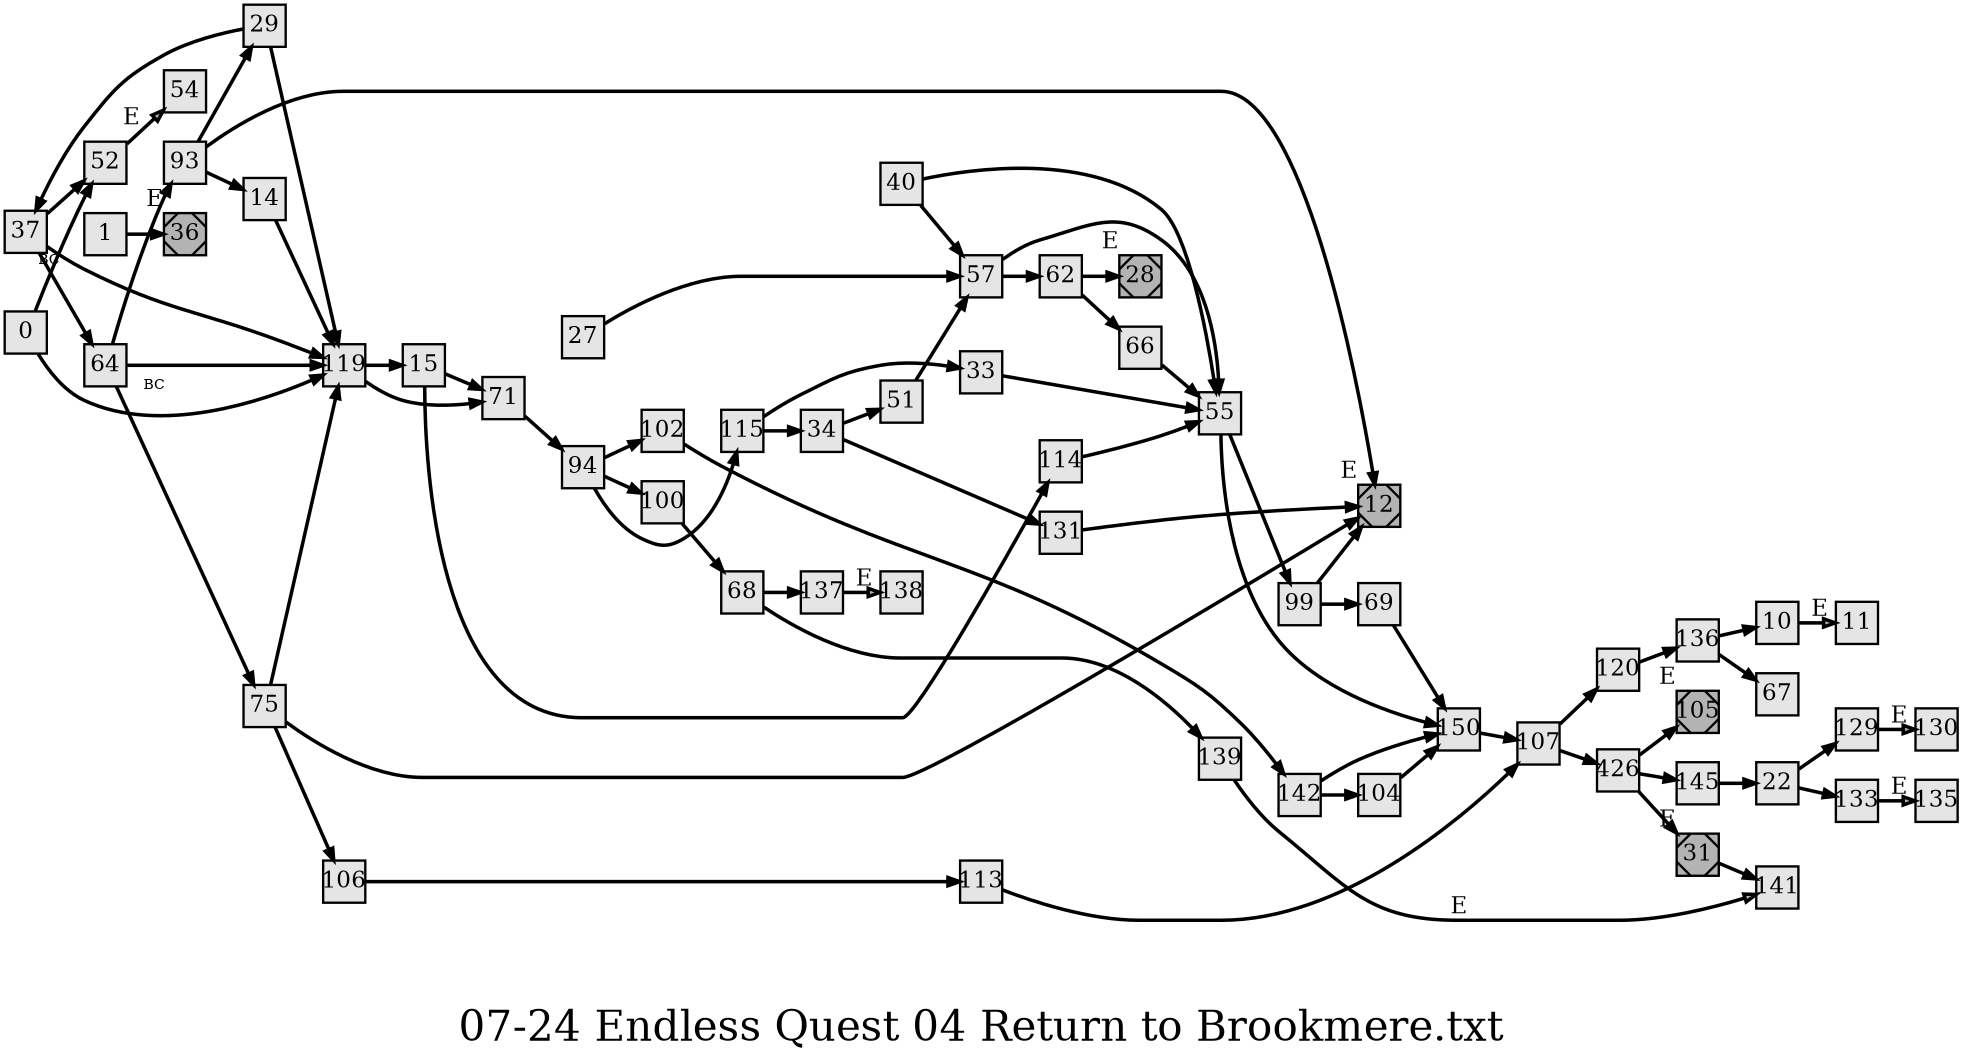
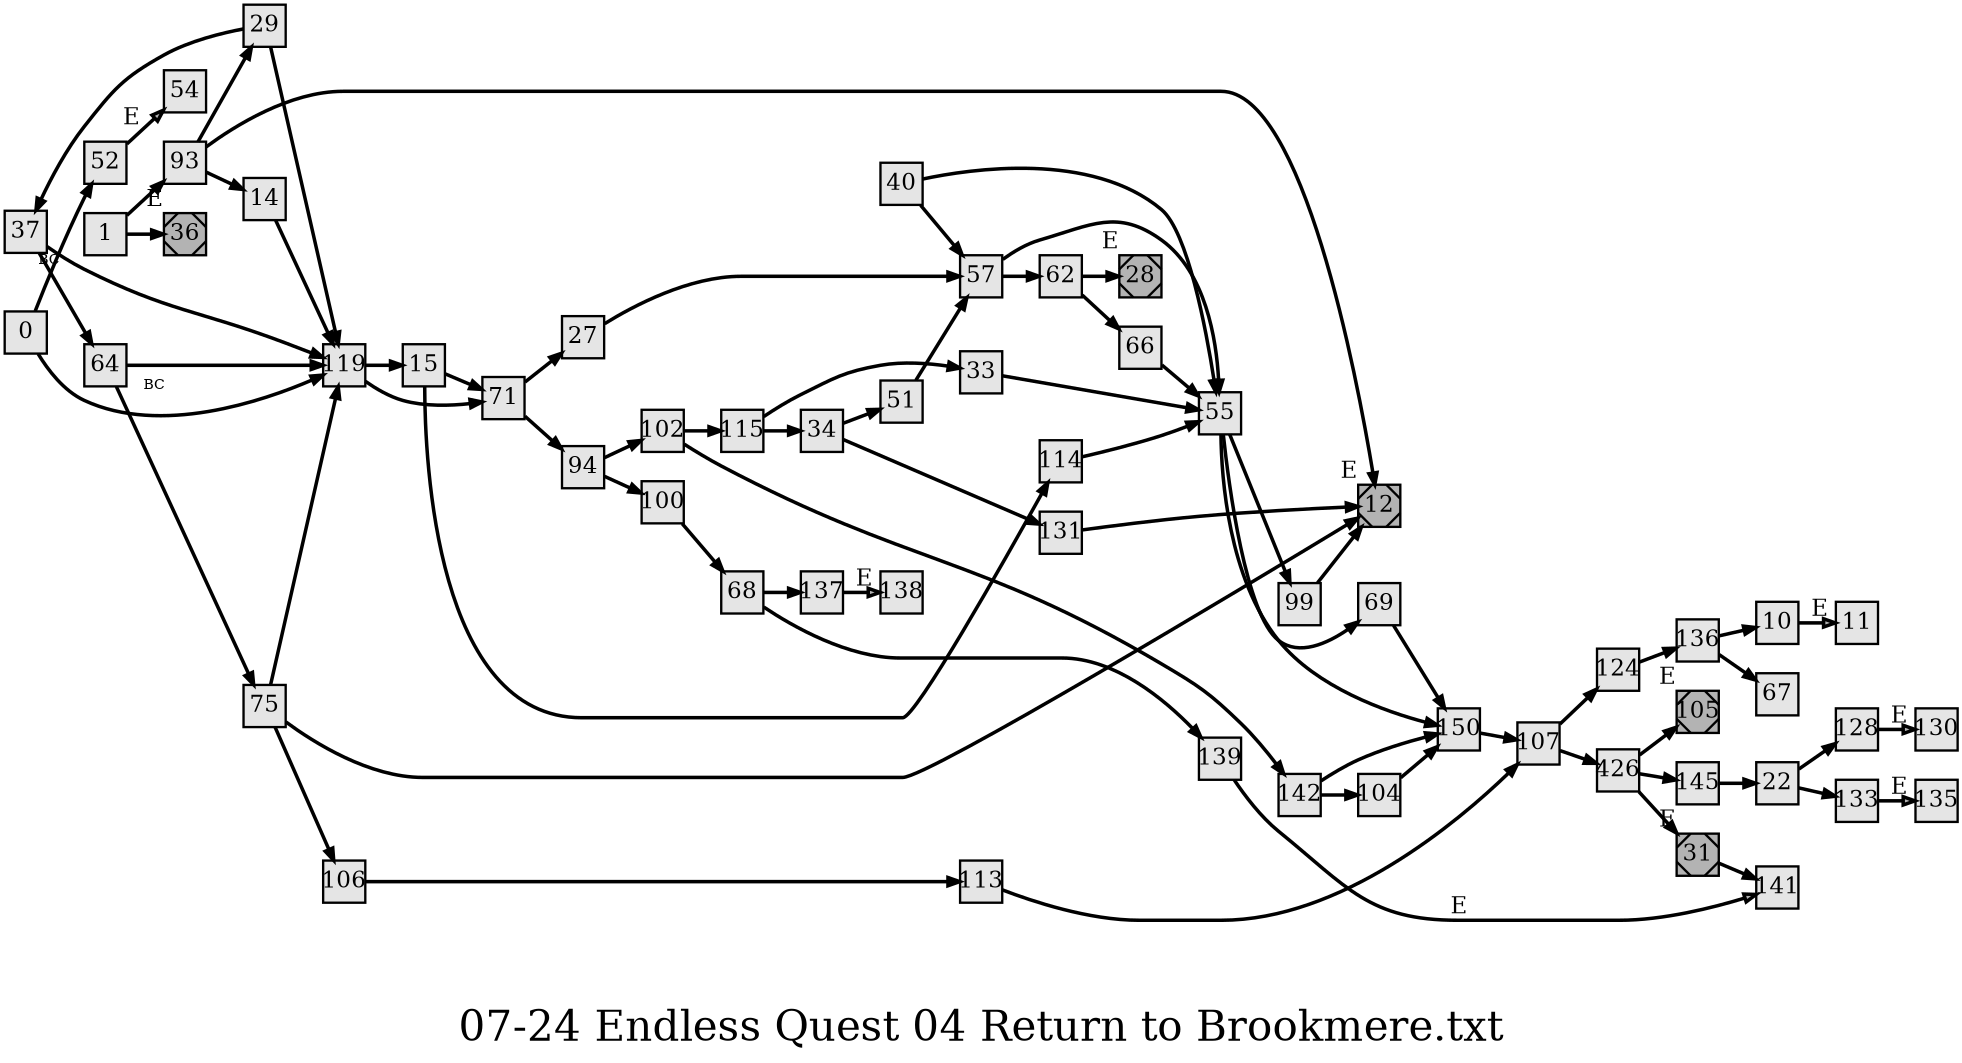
edge "37" -> "52": removed
edge "64" -> "93": now "1" -> "93"
edge "71" -> "27": added
edge "94" -> "115": now "102" -> "115"
edge "99" -> "69": now "55" -> "69"
node "120": label "120" -> "124"
node "129": label "129" -> "128"
